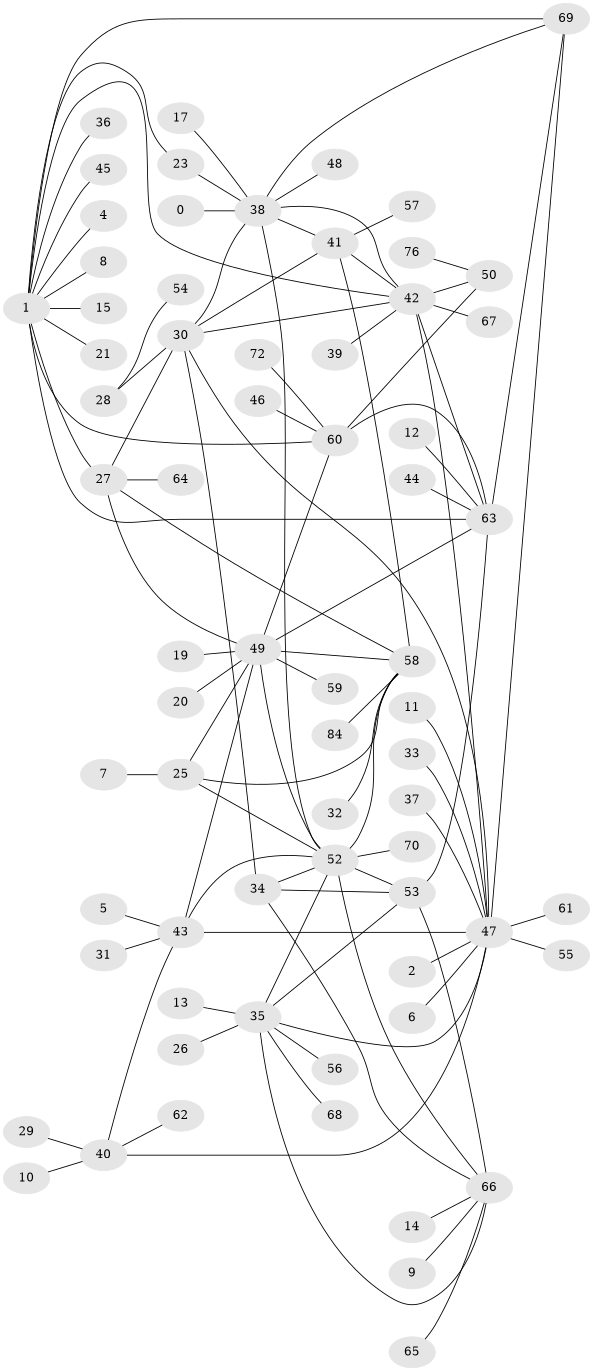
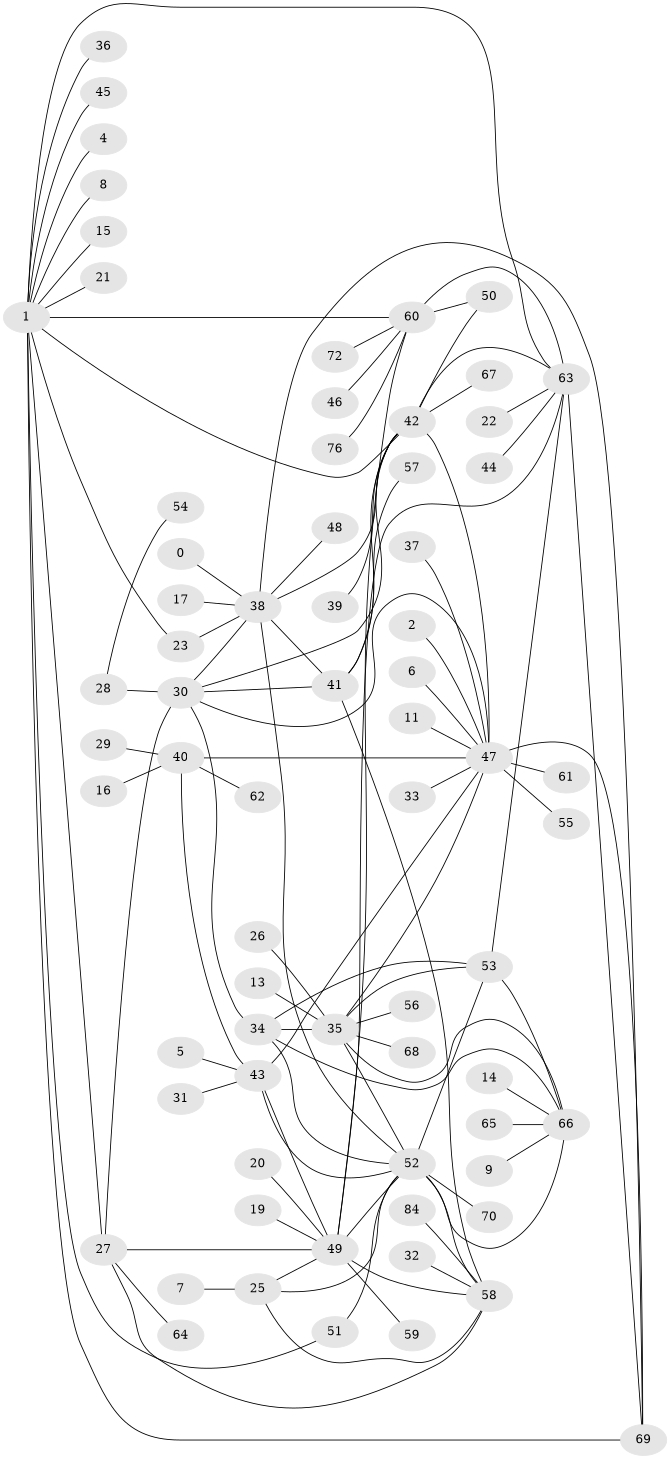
edge "76" -- "50": now "76" -- "60"
node "12": label "12" -> "22"
edge "34" -- "35": added
node "10": label "10" -> "16"
node "51": added
